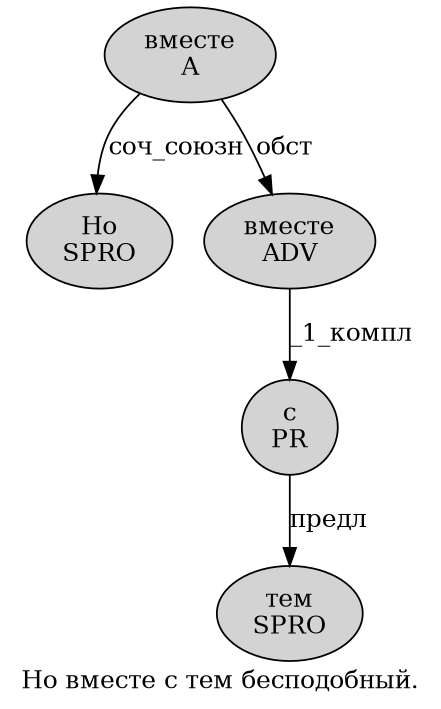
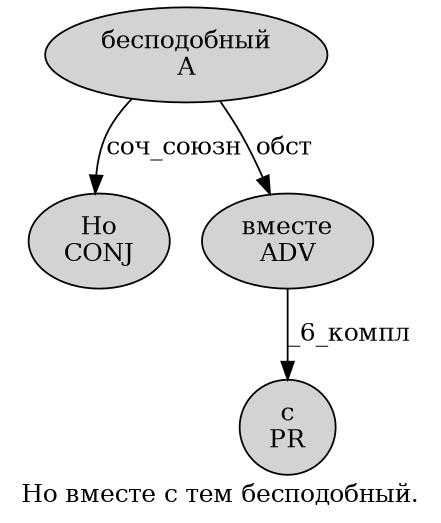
node "вместе A": label "вместе A" -> "бесподобный A"
node "Но SPRO": label "Но SPRO" -> "Но CONJ"
edge "вместе ADV" -> "с PR": label "_1_компл" -> "_6_компл"
node "тем SPRO": removed
